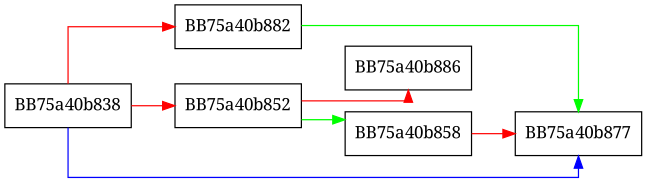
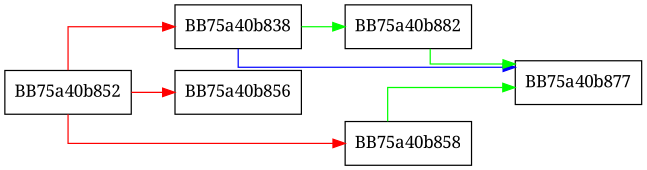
edge "BB75a40b838" -> "BB75a40b882": color red -> green
node "BB75a40b886": label "BB75a40b886" -> "BB75a40b856"
edge "BB75a40b838" -> "BB75a40b852": reversed
edge "BB75a40b852" -> "BB75a40b858": color green -> red
edge "BB75a40b858" -> "BB75a40b877": color red -> green
